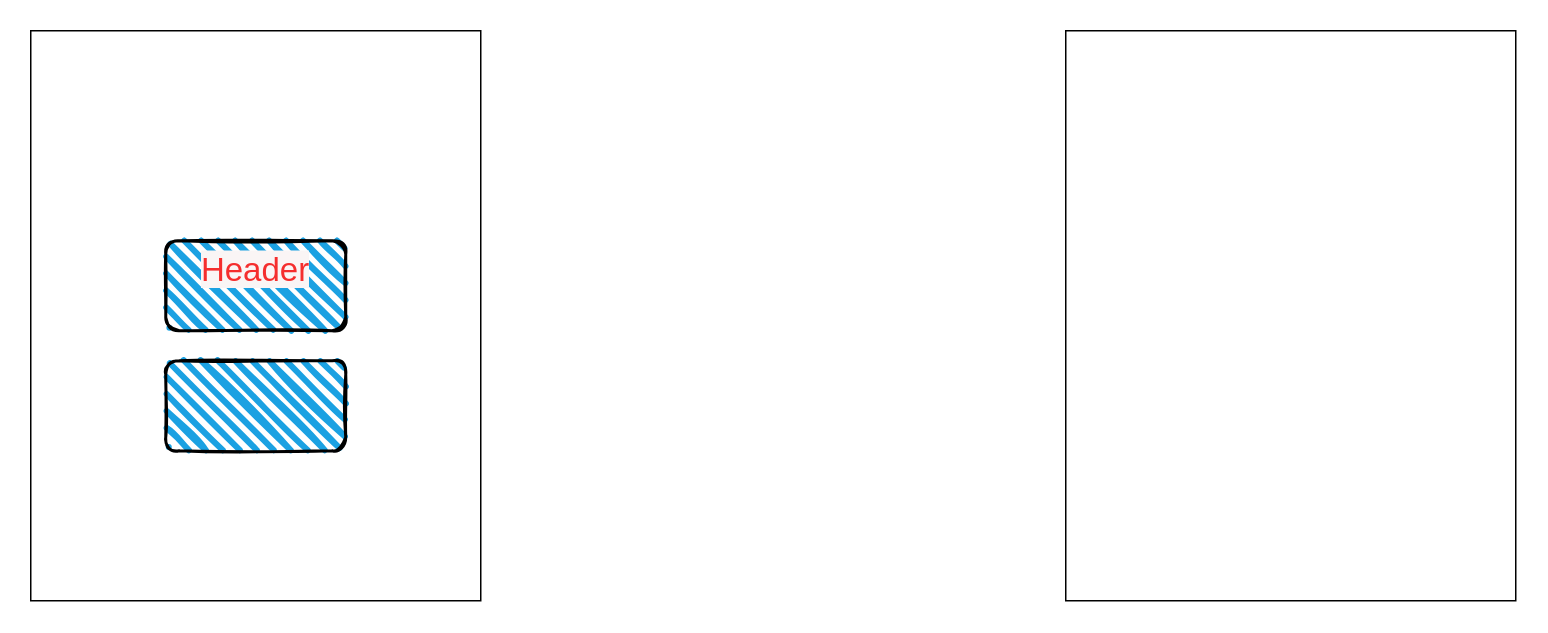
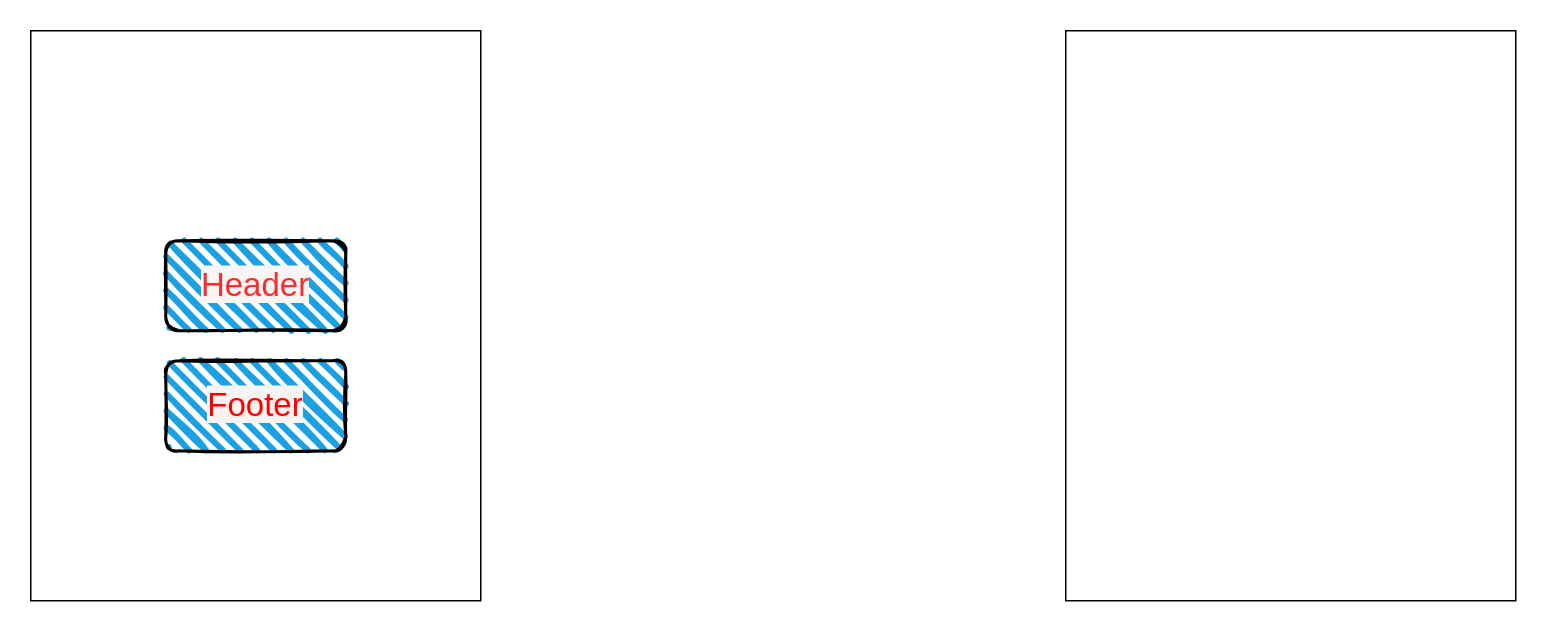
node "Header": moved (256, 271) -> (256, 286)
node "Footer": added
